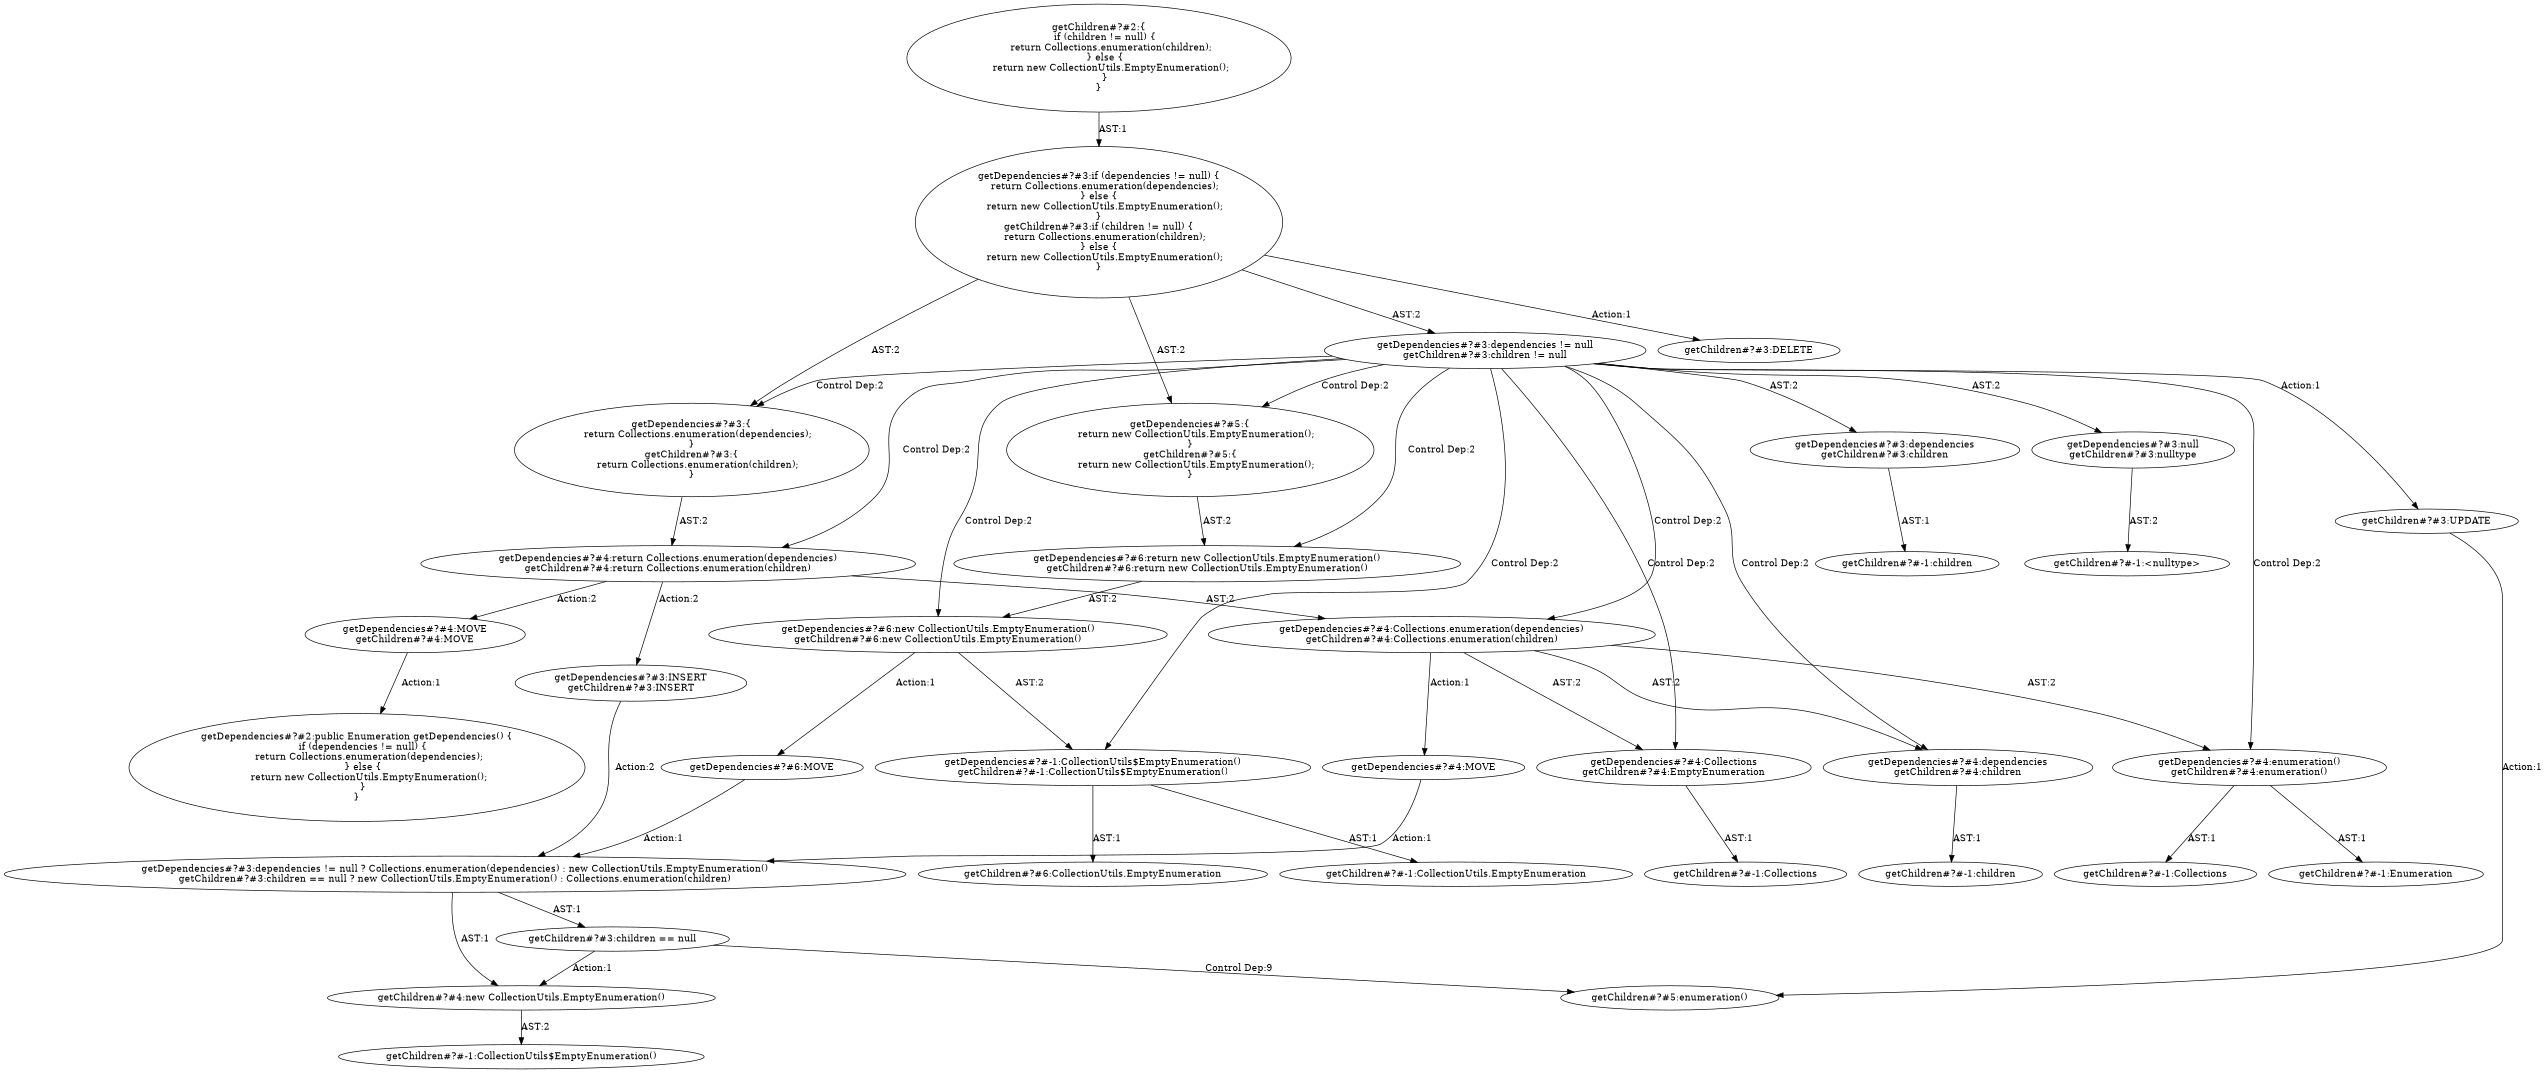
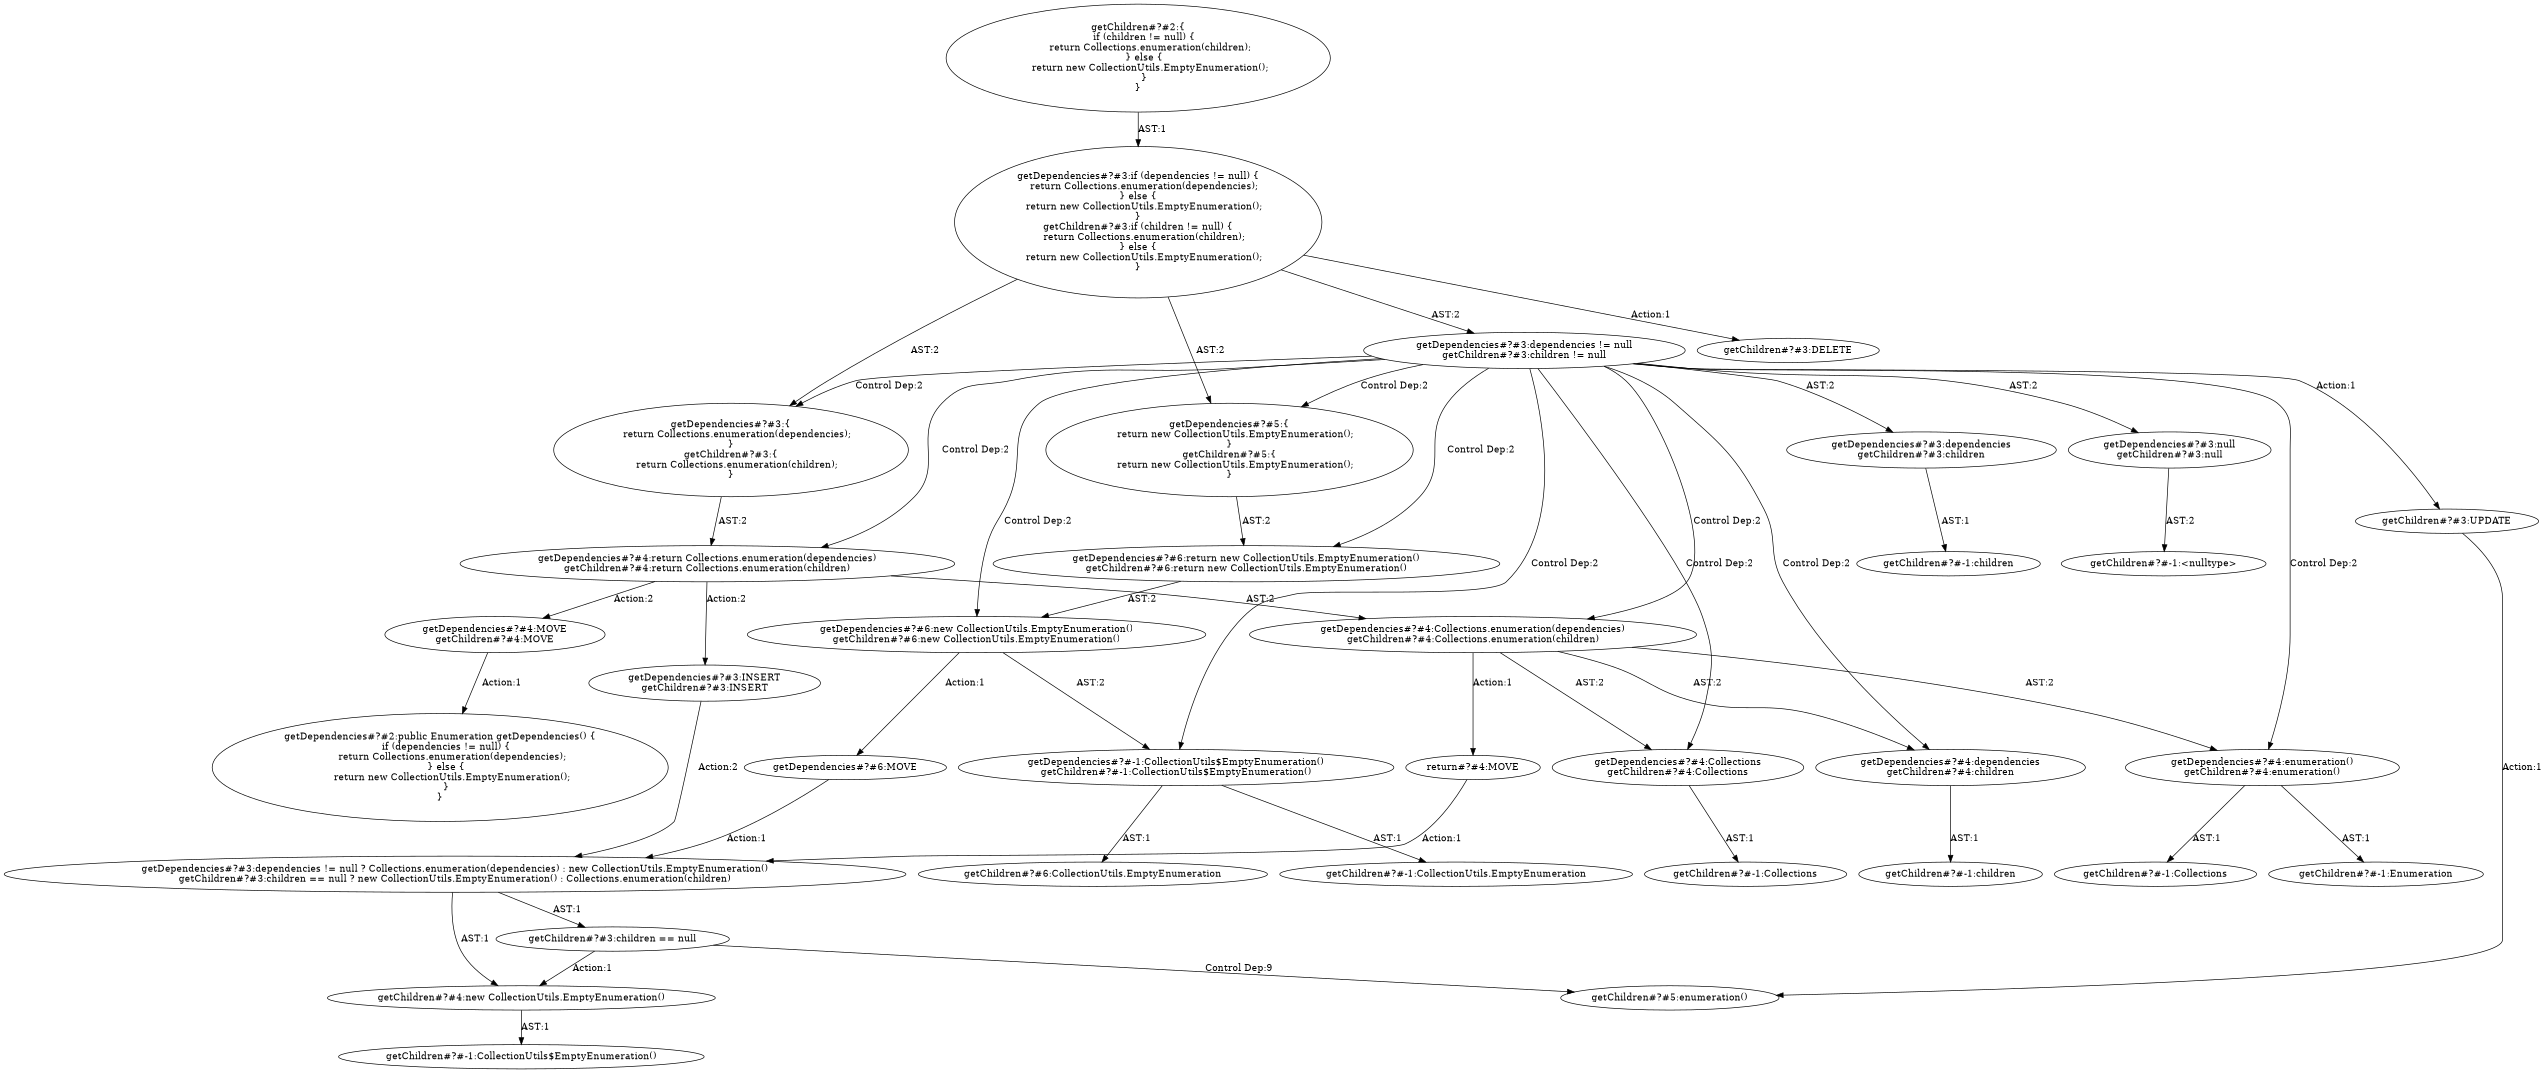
node "getDependencies#?#3:null getChildren#?#3:nulltype": label "getDependencies#?#3:null getChildren#?#3:nulltype" -> "getDependencies#?#3:null getChildren#?#3:null"
node "getDependencies#?#4:MOVE": label "getDependencies#?#4:MOVE" -> "return#?#4:MOVE"
node "getDependencies#?#4:Collections getChildren#?#4:EmptyEnumeration": label "getDependencies#?#4:Collections getChildren#?#4:EmptyEnumeration" -> "getDependencies#?#4:Collections getChildren#?#4:Collections"
edge "getChildren#?#4:new CollectionUtils.EmptyEnumeration()" -> "getChildren#?#-1:CollectionUtils$EmptyEnumeration()": label "AST:2" -> "AST:1"
